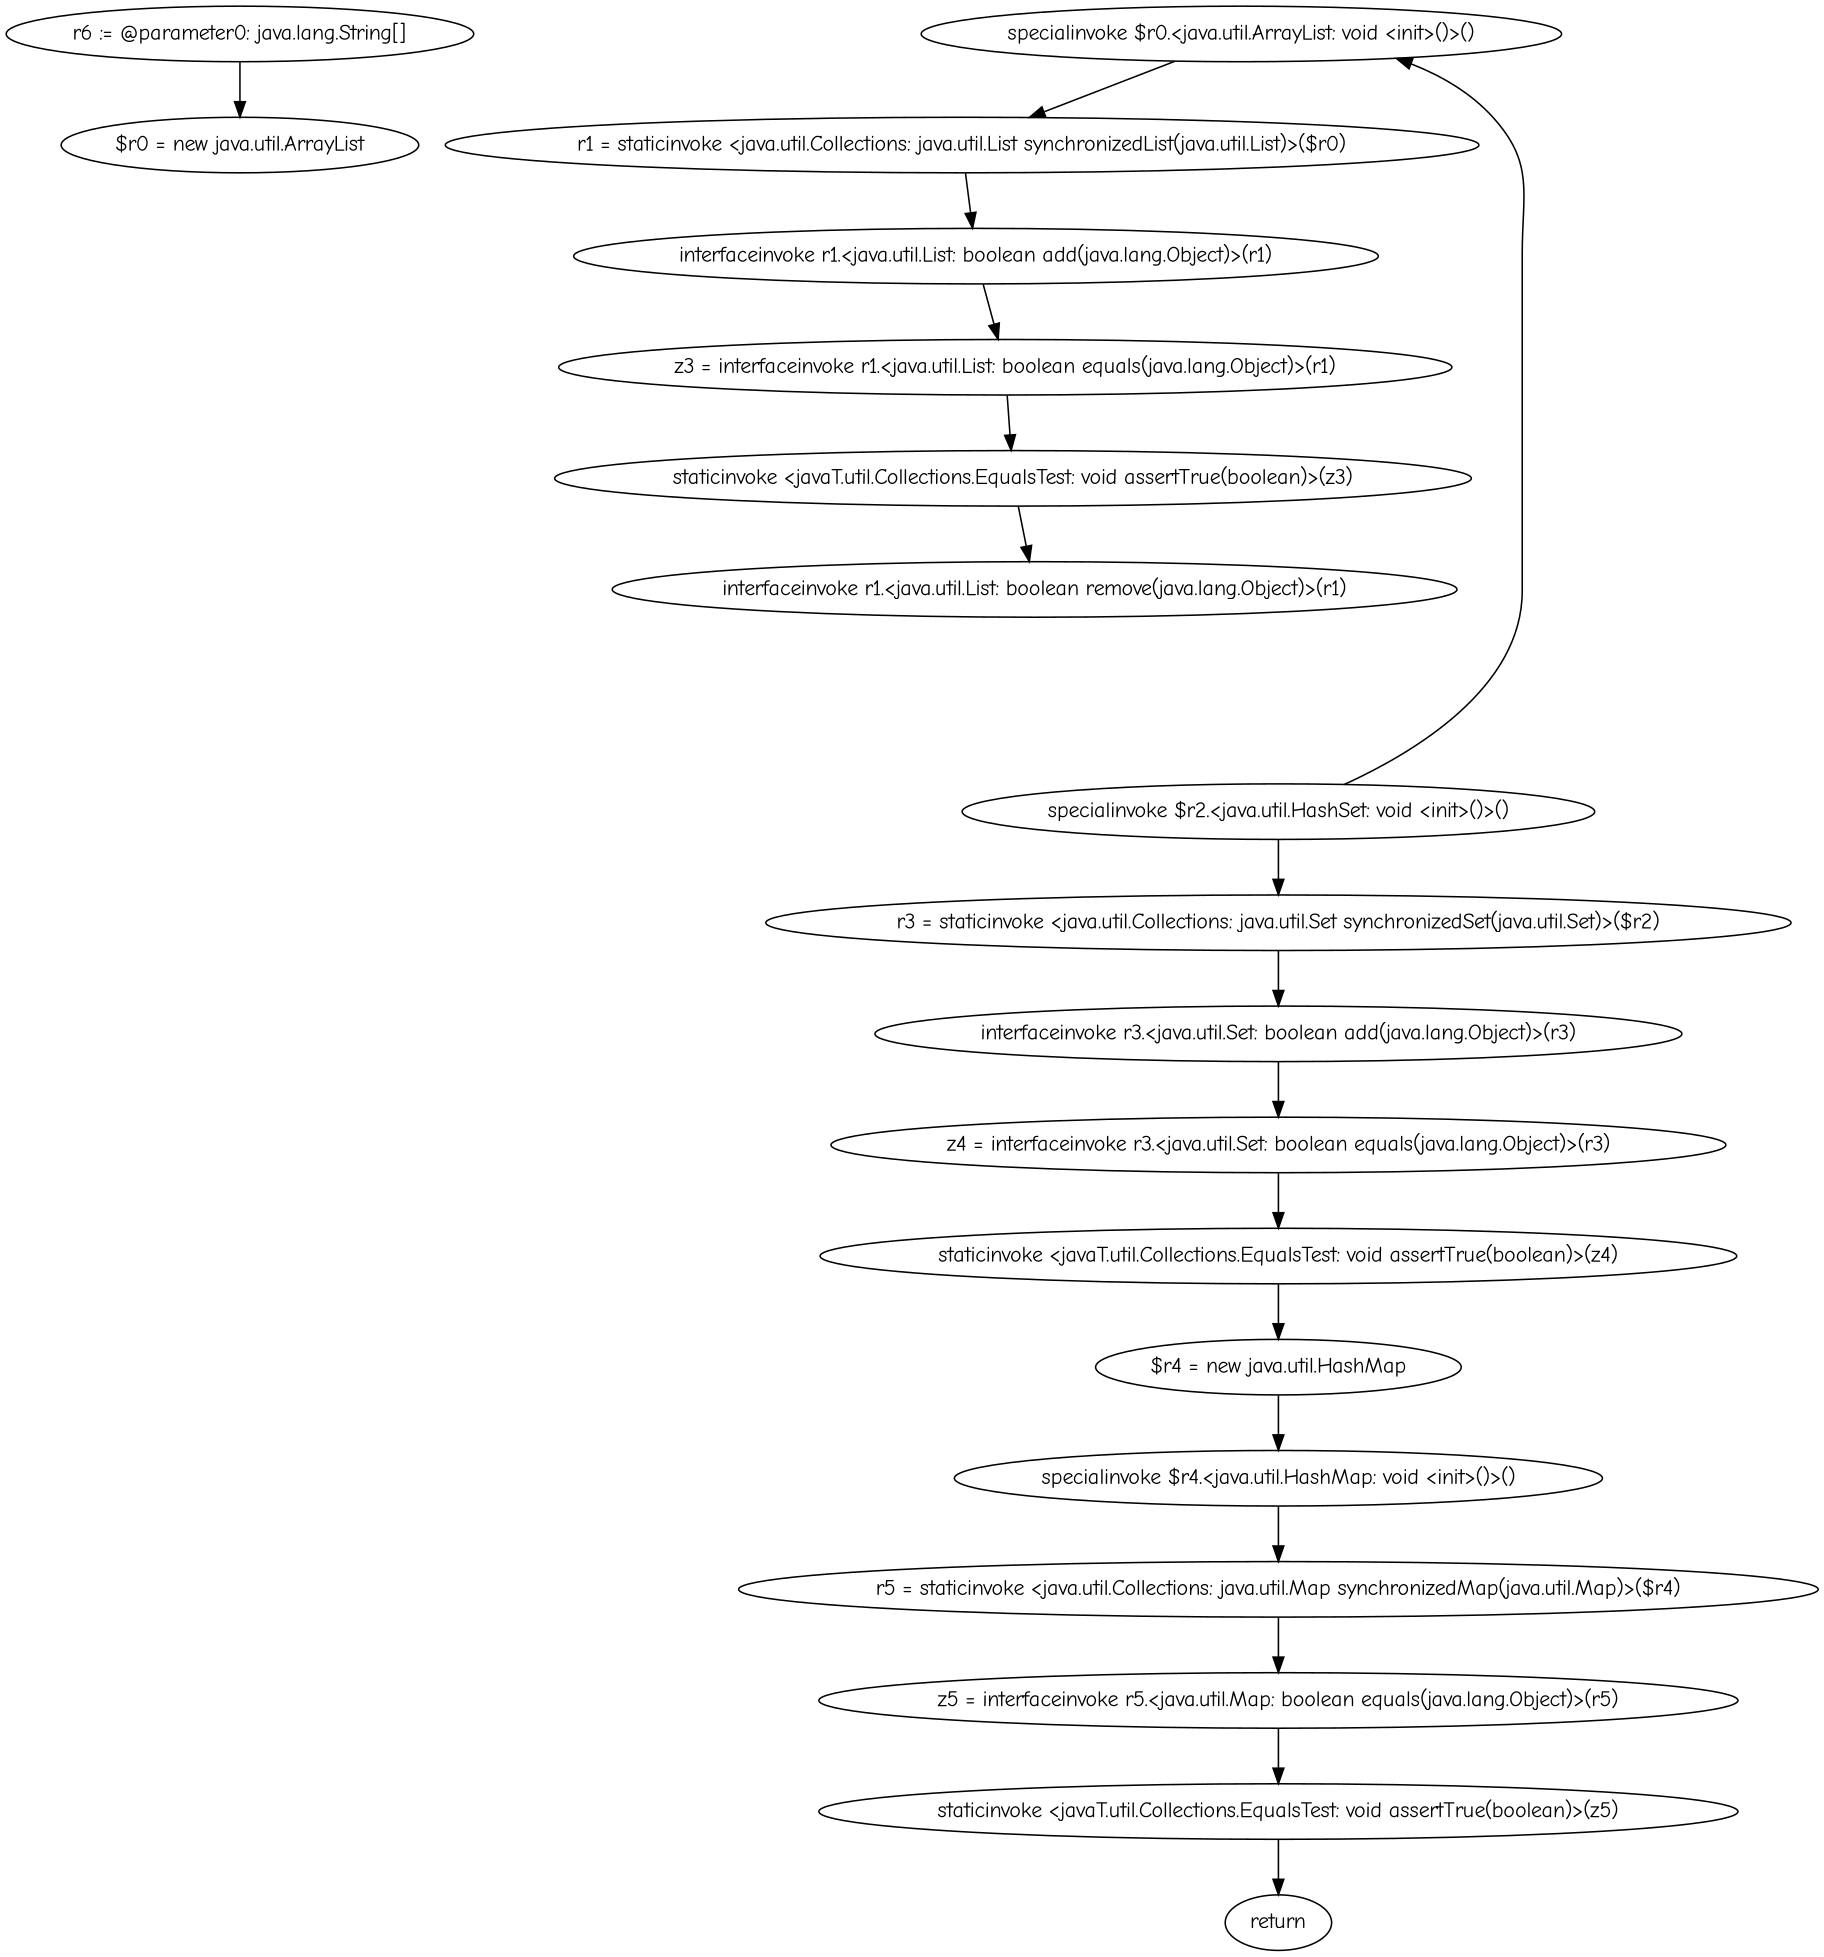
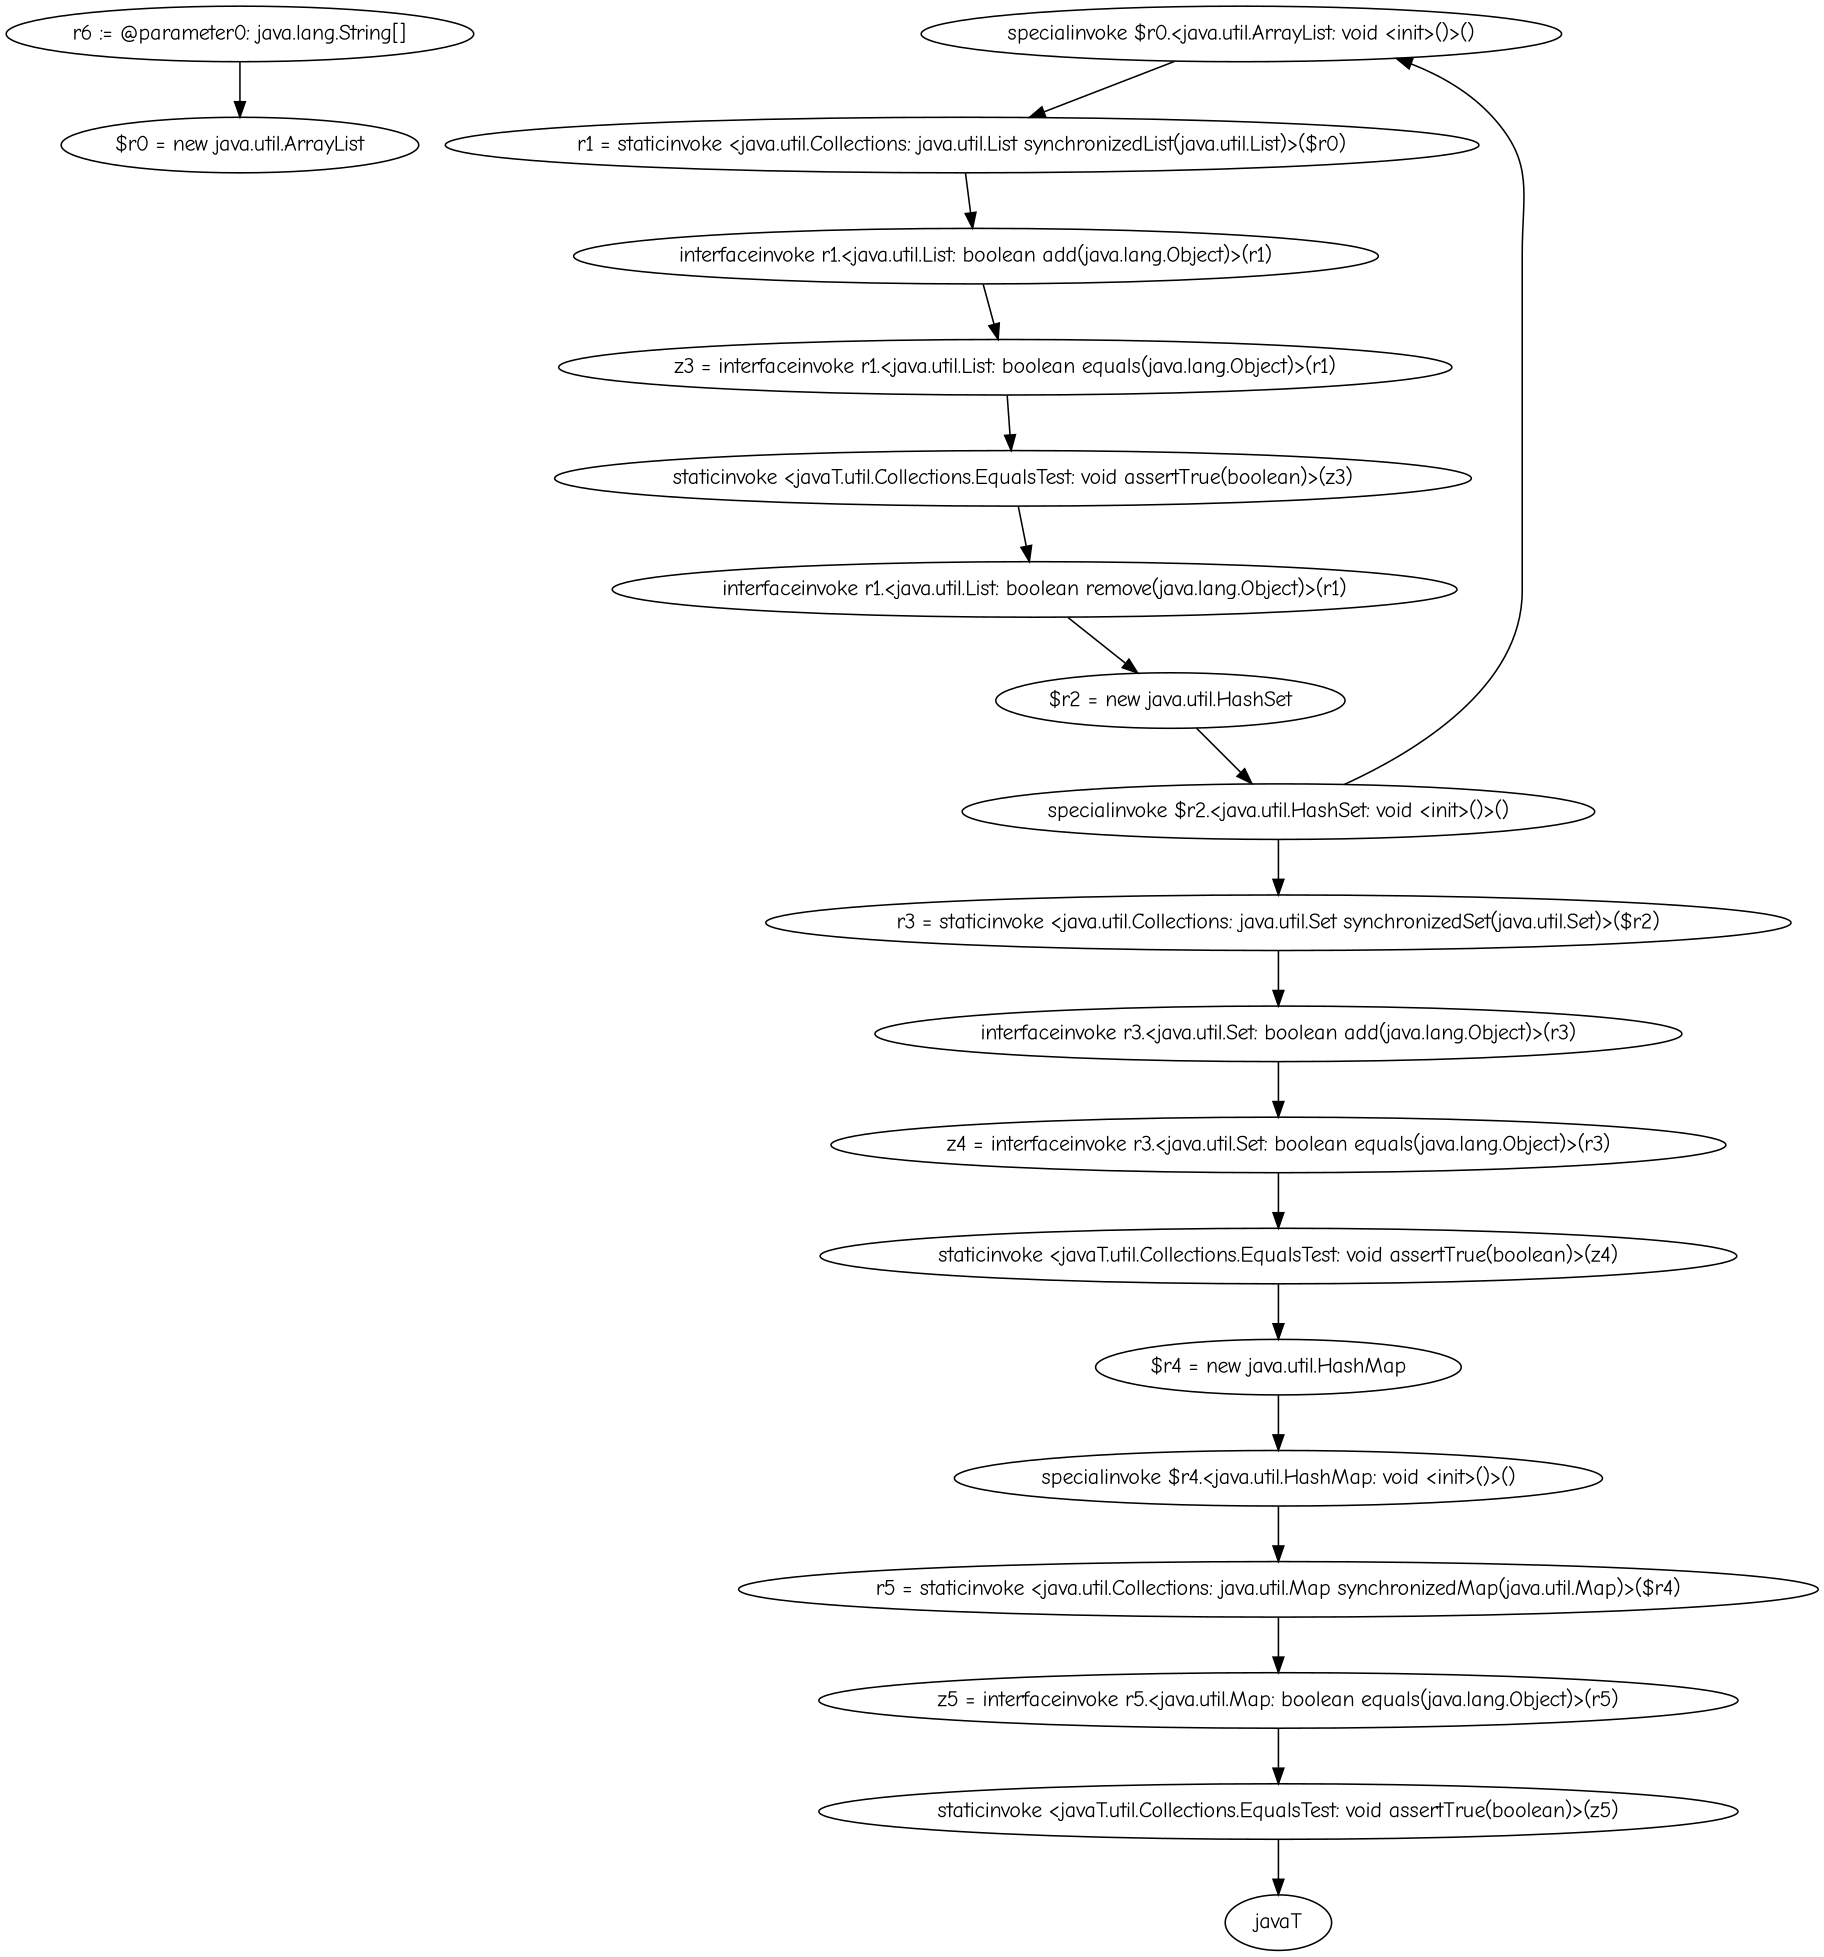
node "$r2 = new java.util.HashSet": added
node "return": label "return" -> "javaT"
